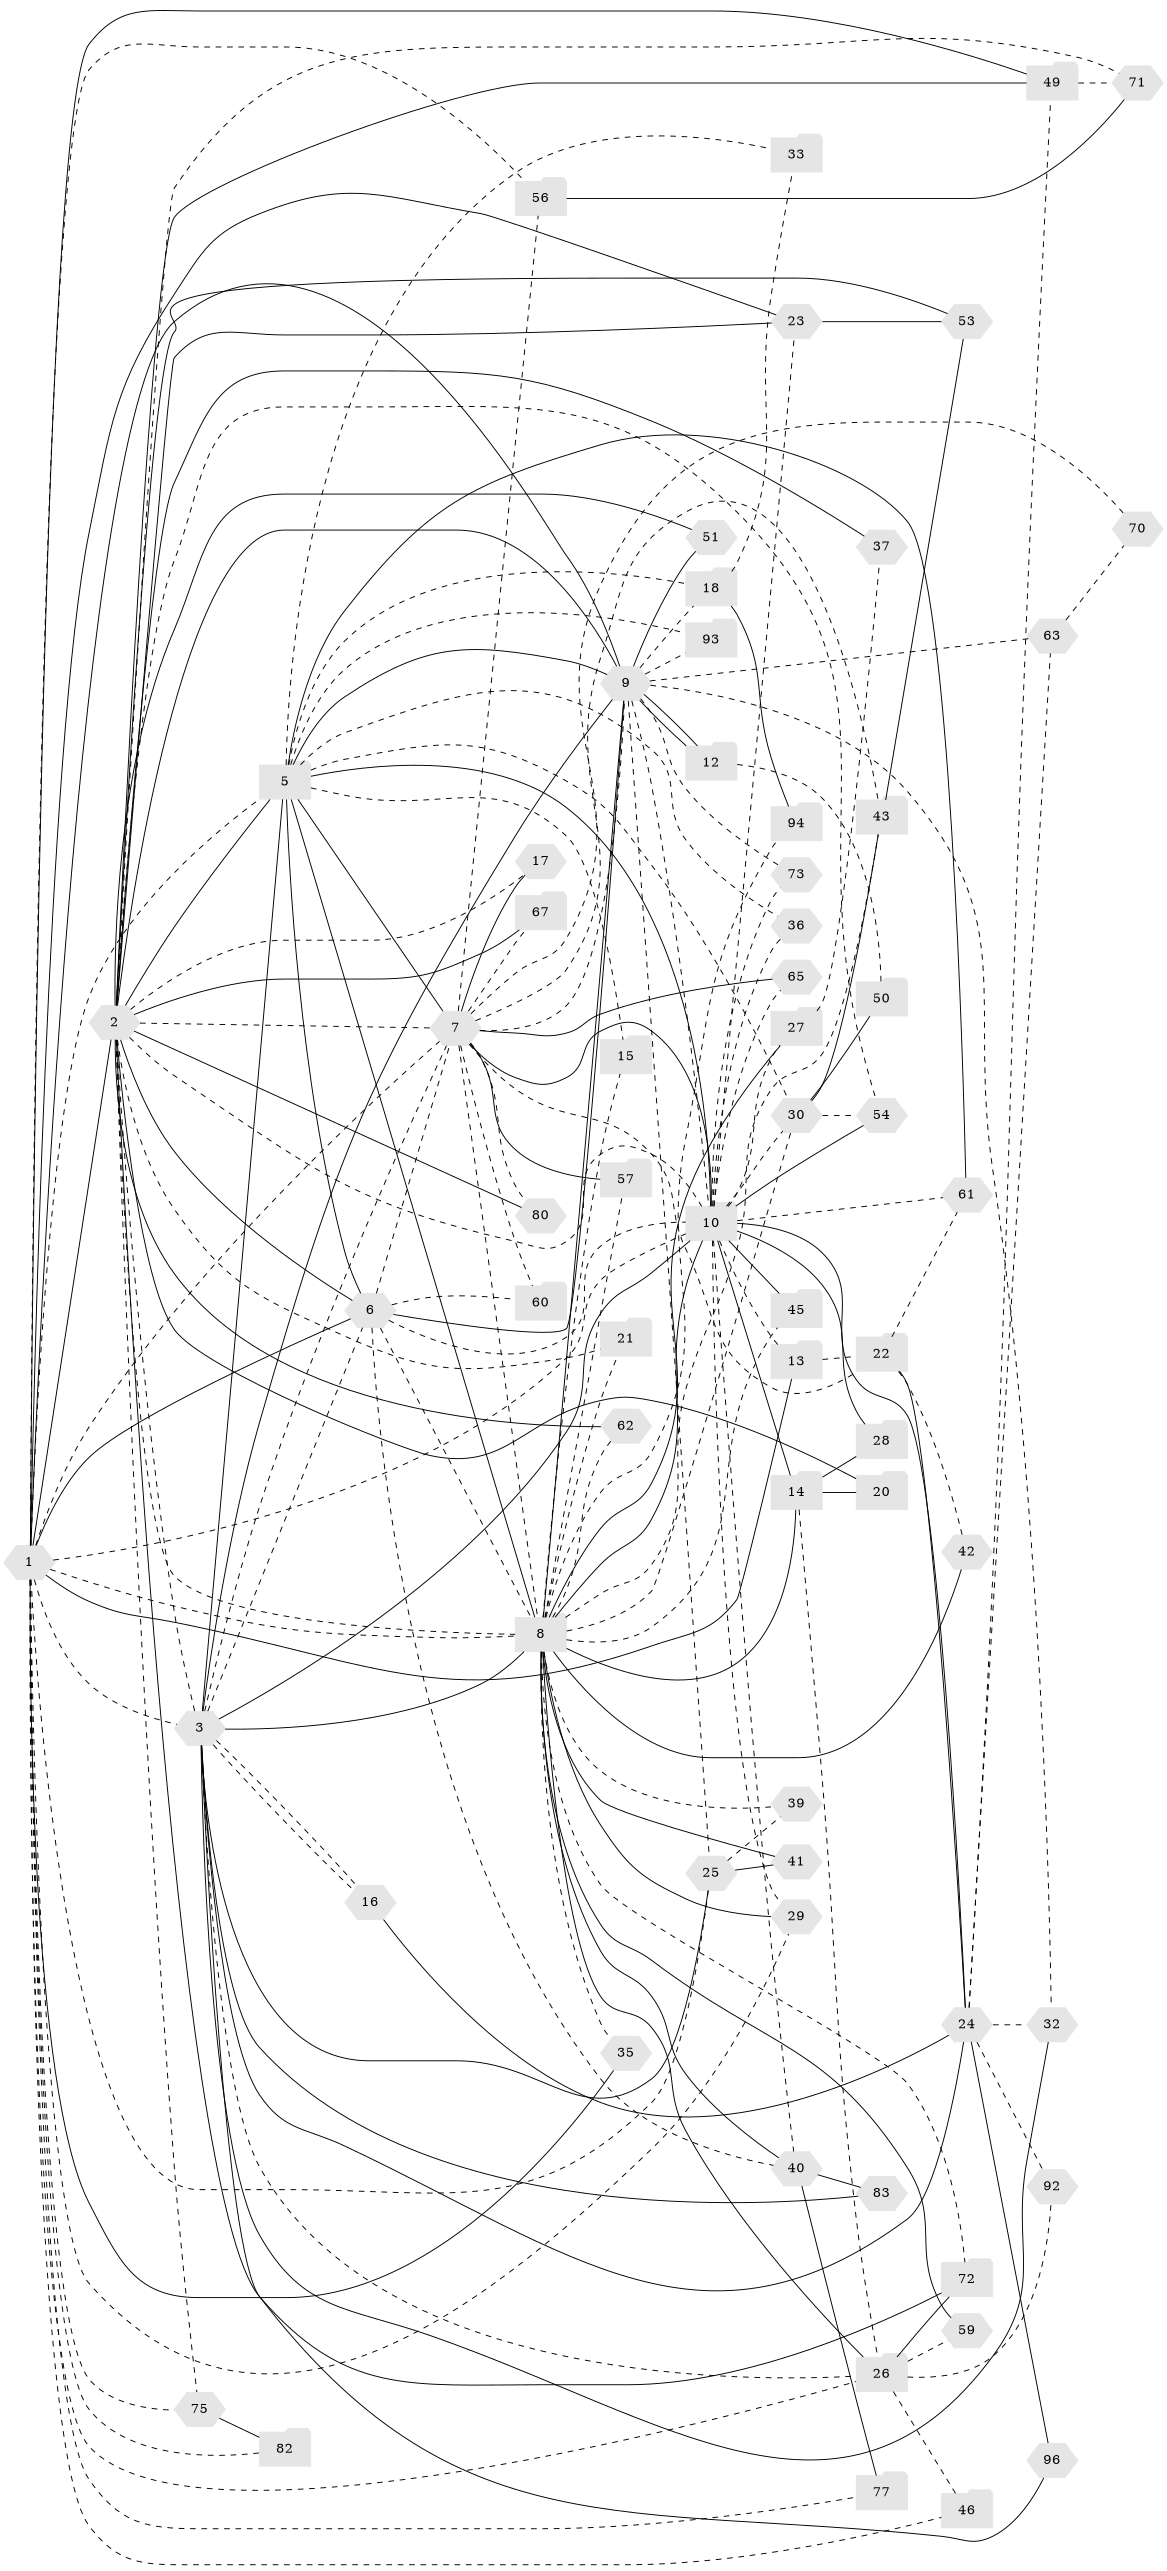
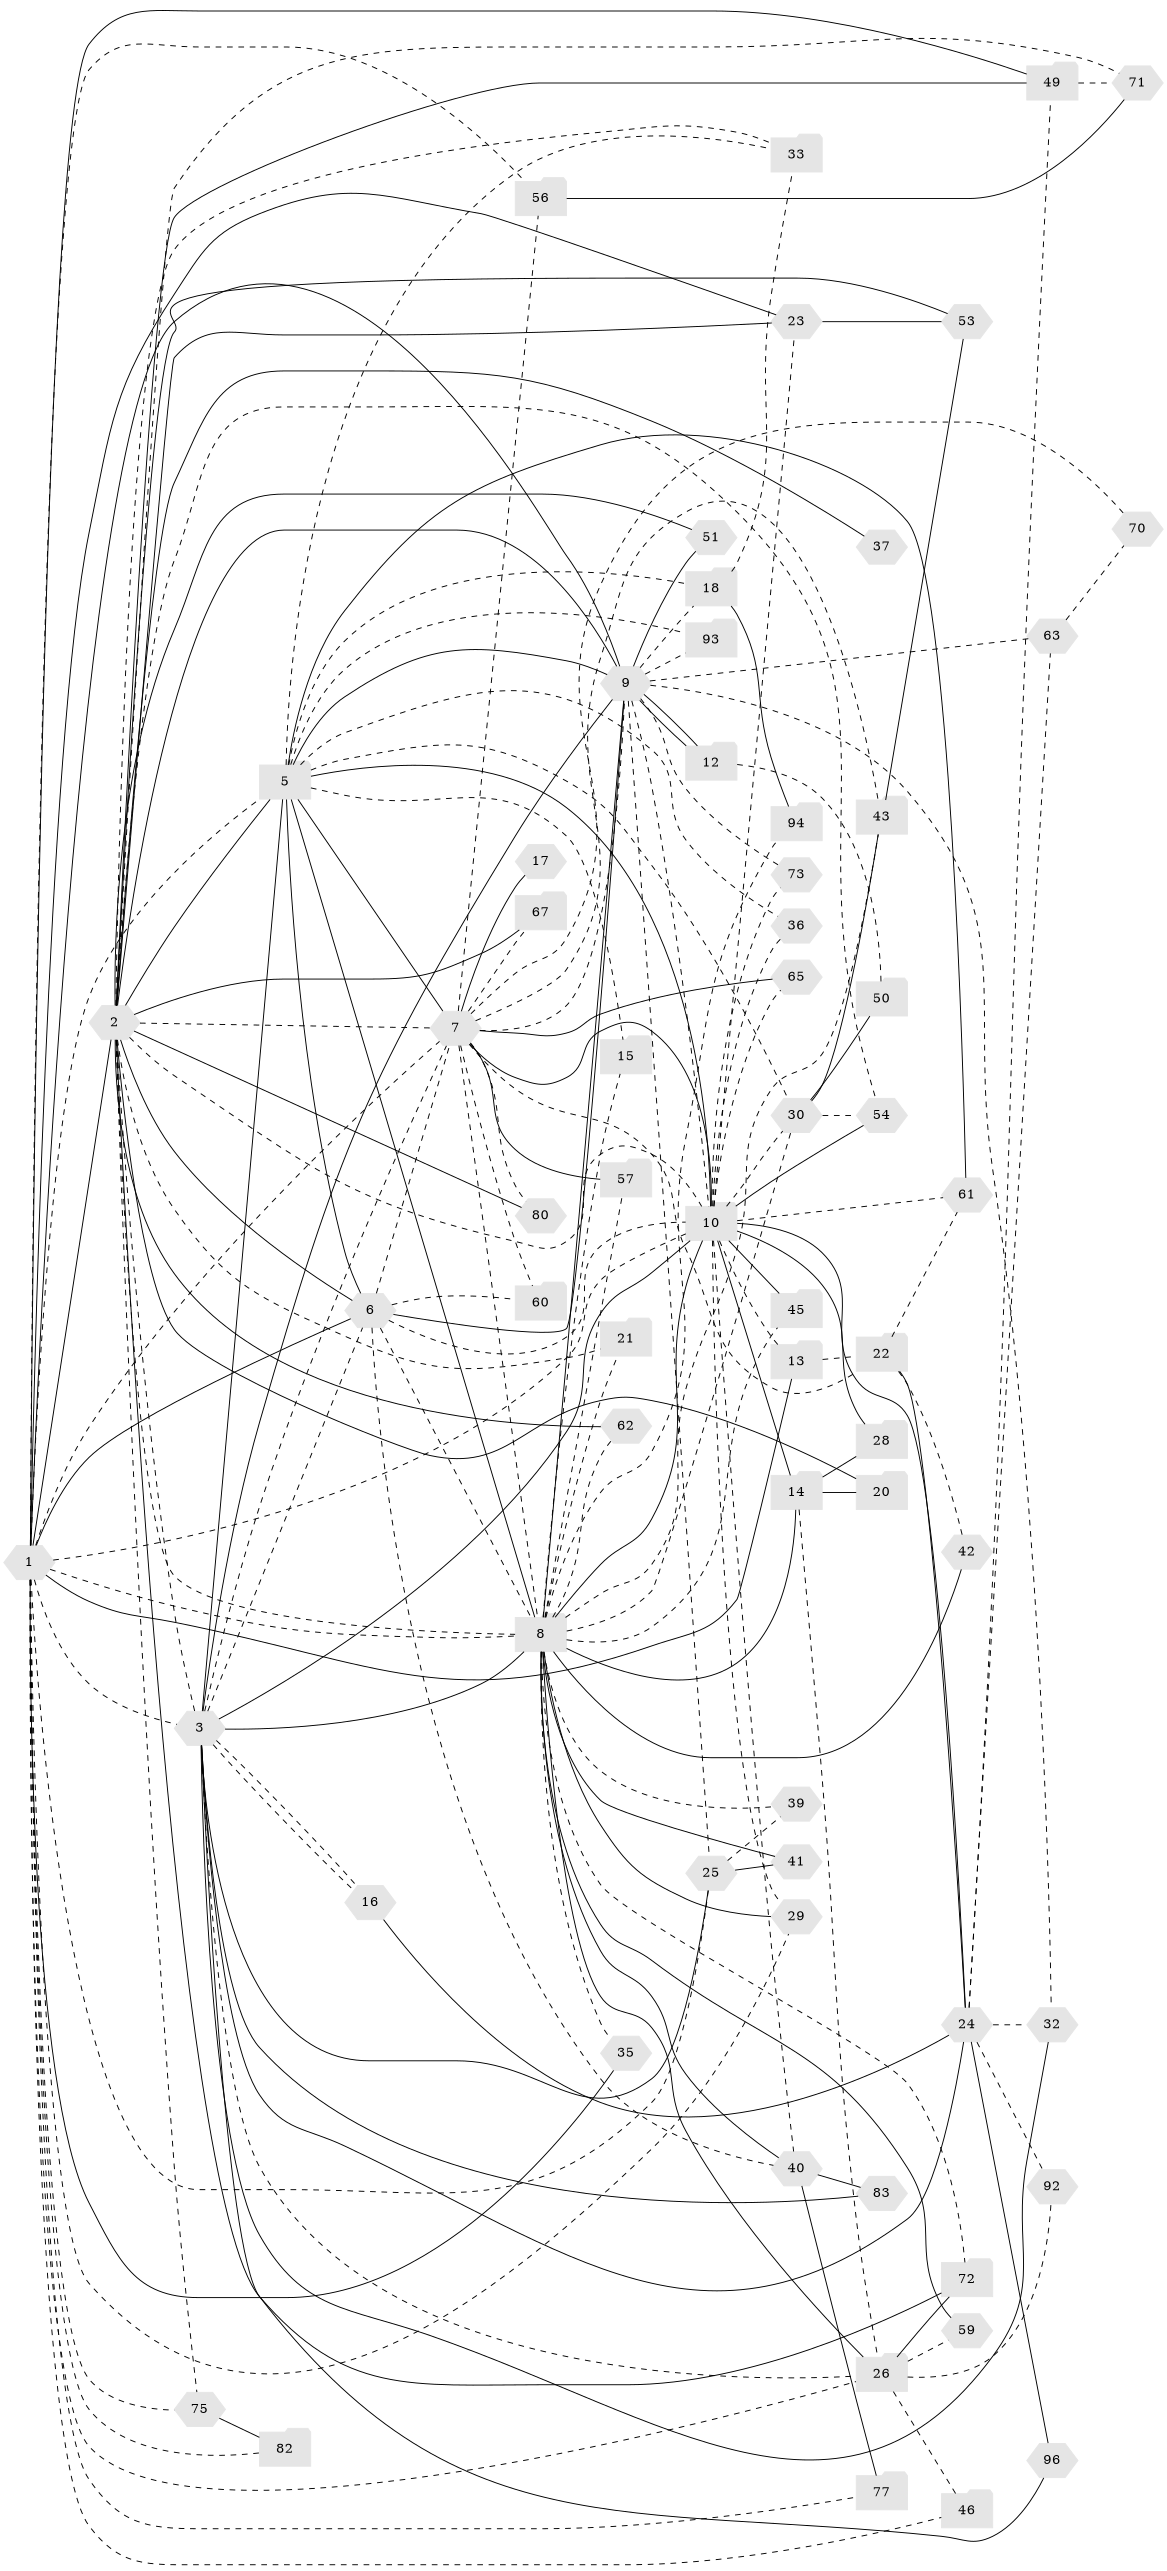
edge "17" -- "2": now "33" -- "2"
node "27": removed
